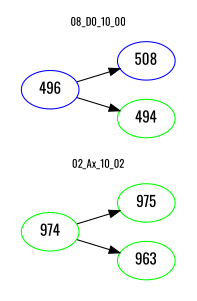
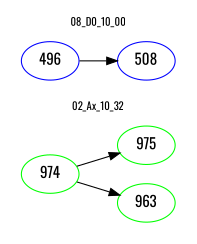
node "494": removed
cluster "02_Ax_10_02": label "02_Ax_10_02" -> "02_Ax_10_32"
